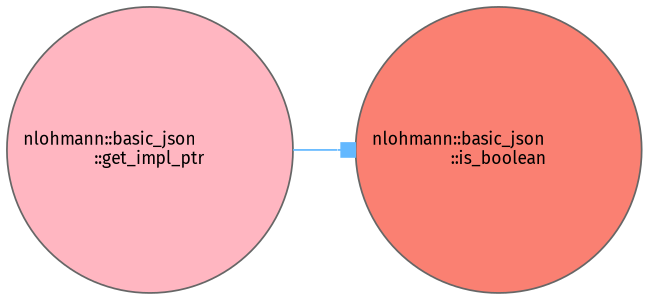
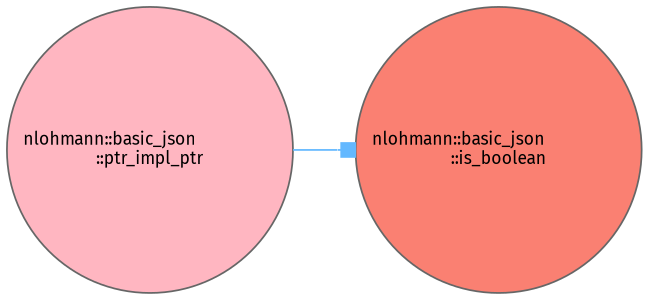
node "nlohmann::basic_json ::get_impl_ptr": label "nlohmann::basic_json ::get_impl_ptr" -> "nlohmann::basic_json ::ptr_impl_ptr"
